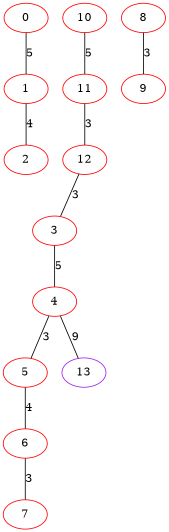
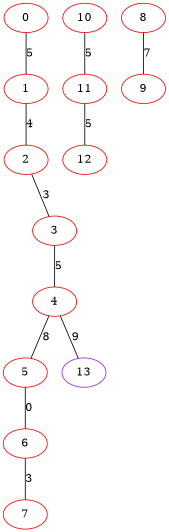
edge "8" -- "9": label "3" -> "7"
edge "11" -- "12": label "3" -> "5"
edge "12" -- "3": now "2" -- "3"
edge "4" -- "5": label "3" -> "8"
edge "5" -- "6": label "4" -> "0"
